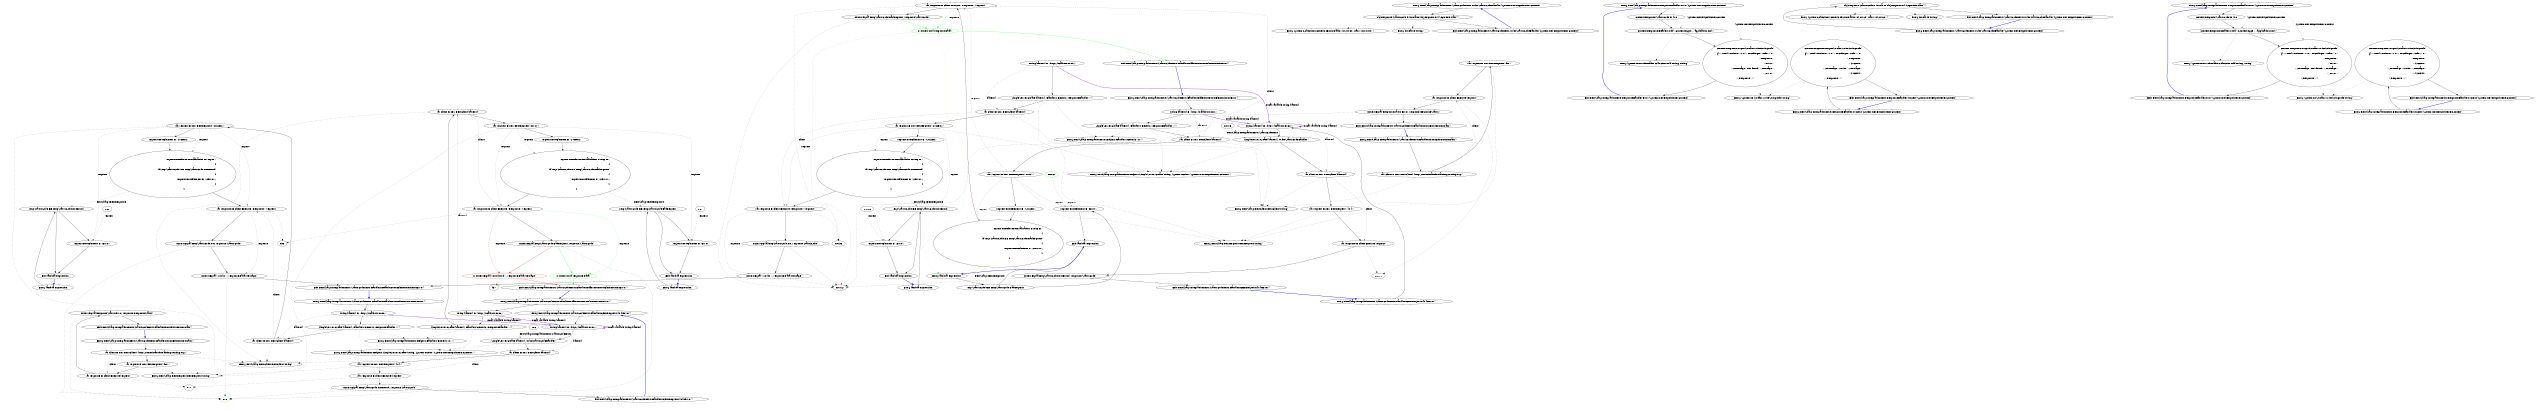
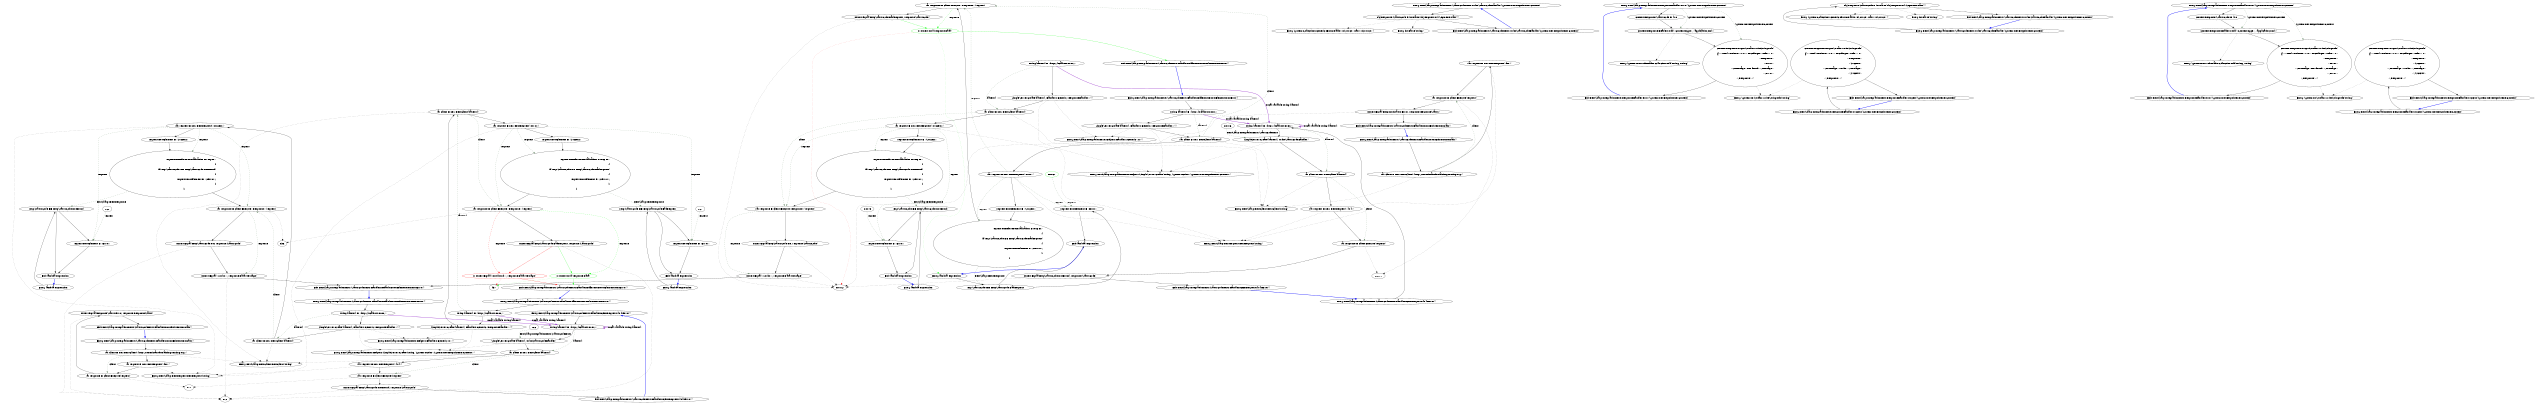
node "m0_68": label "m0_68" -> "m0_48"
node "m0_36": removed
node "n12": color green -> black
